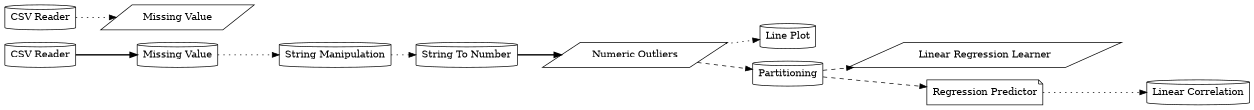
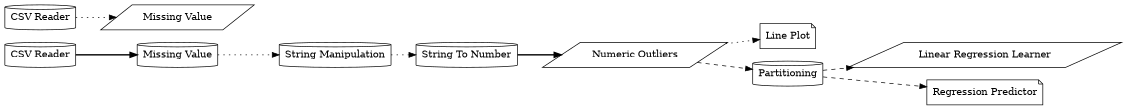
node "Line Plot": shape cylinder -> note
node "Linear Correlation": removed
